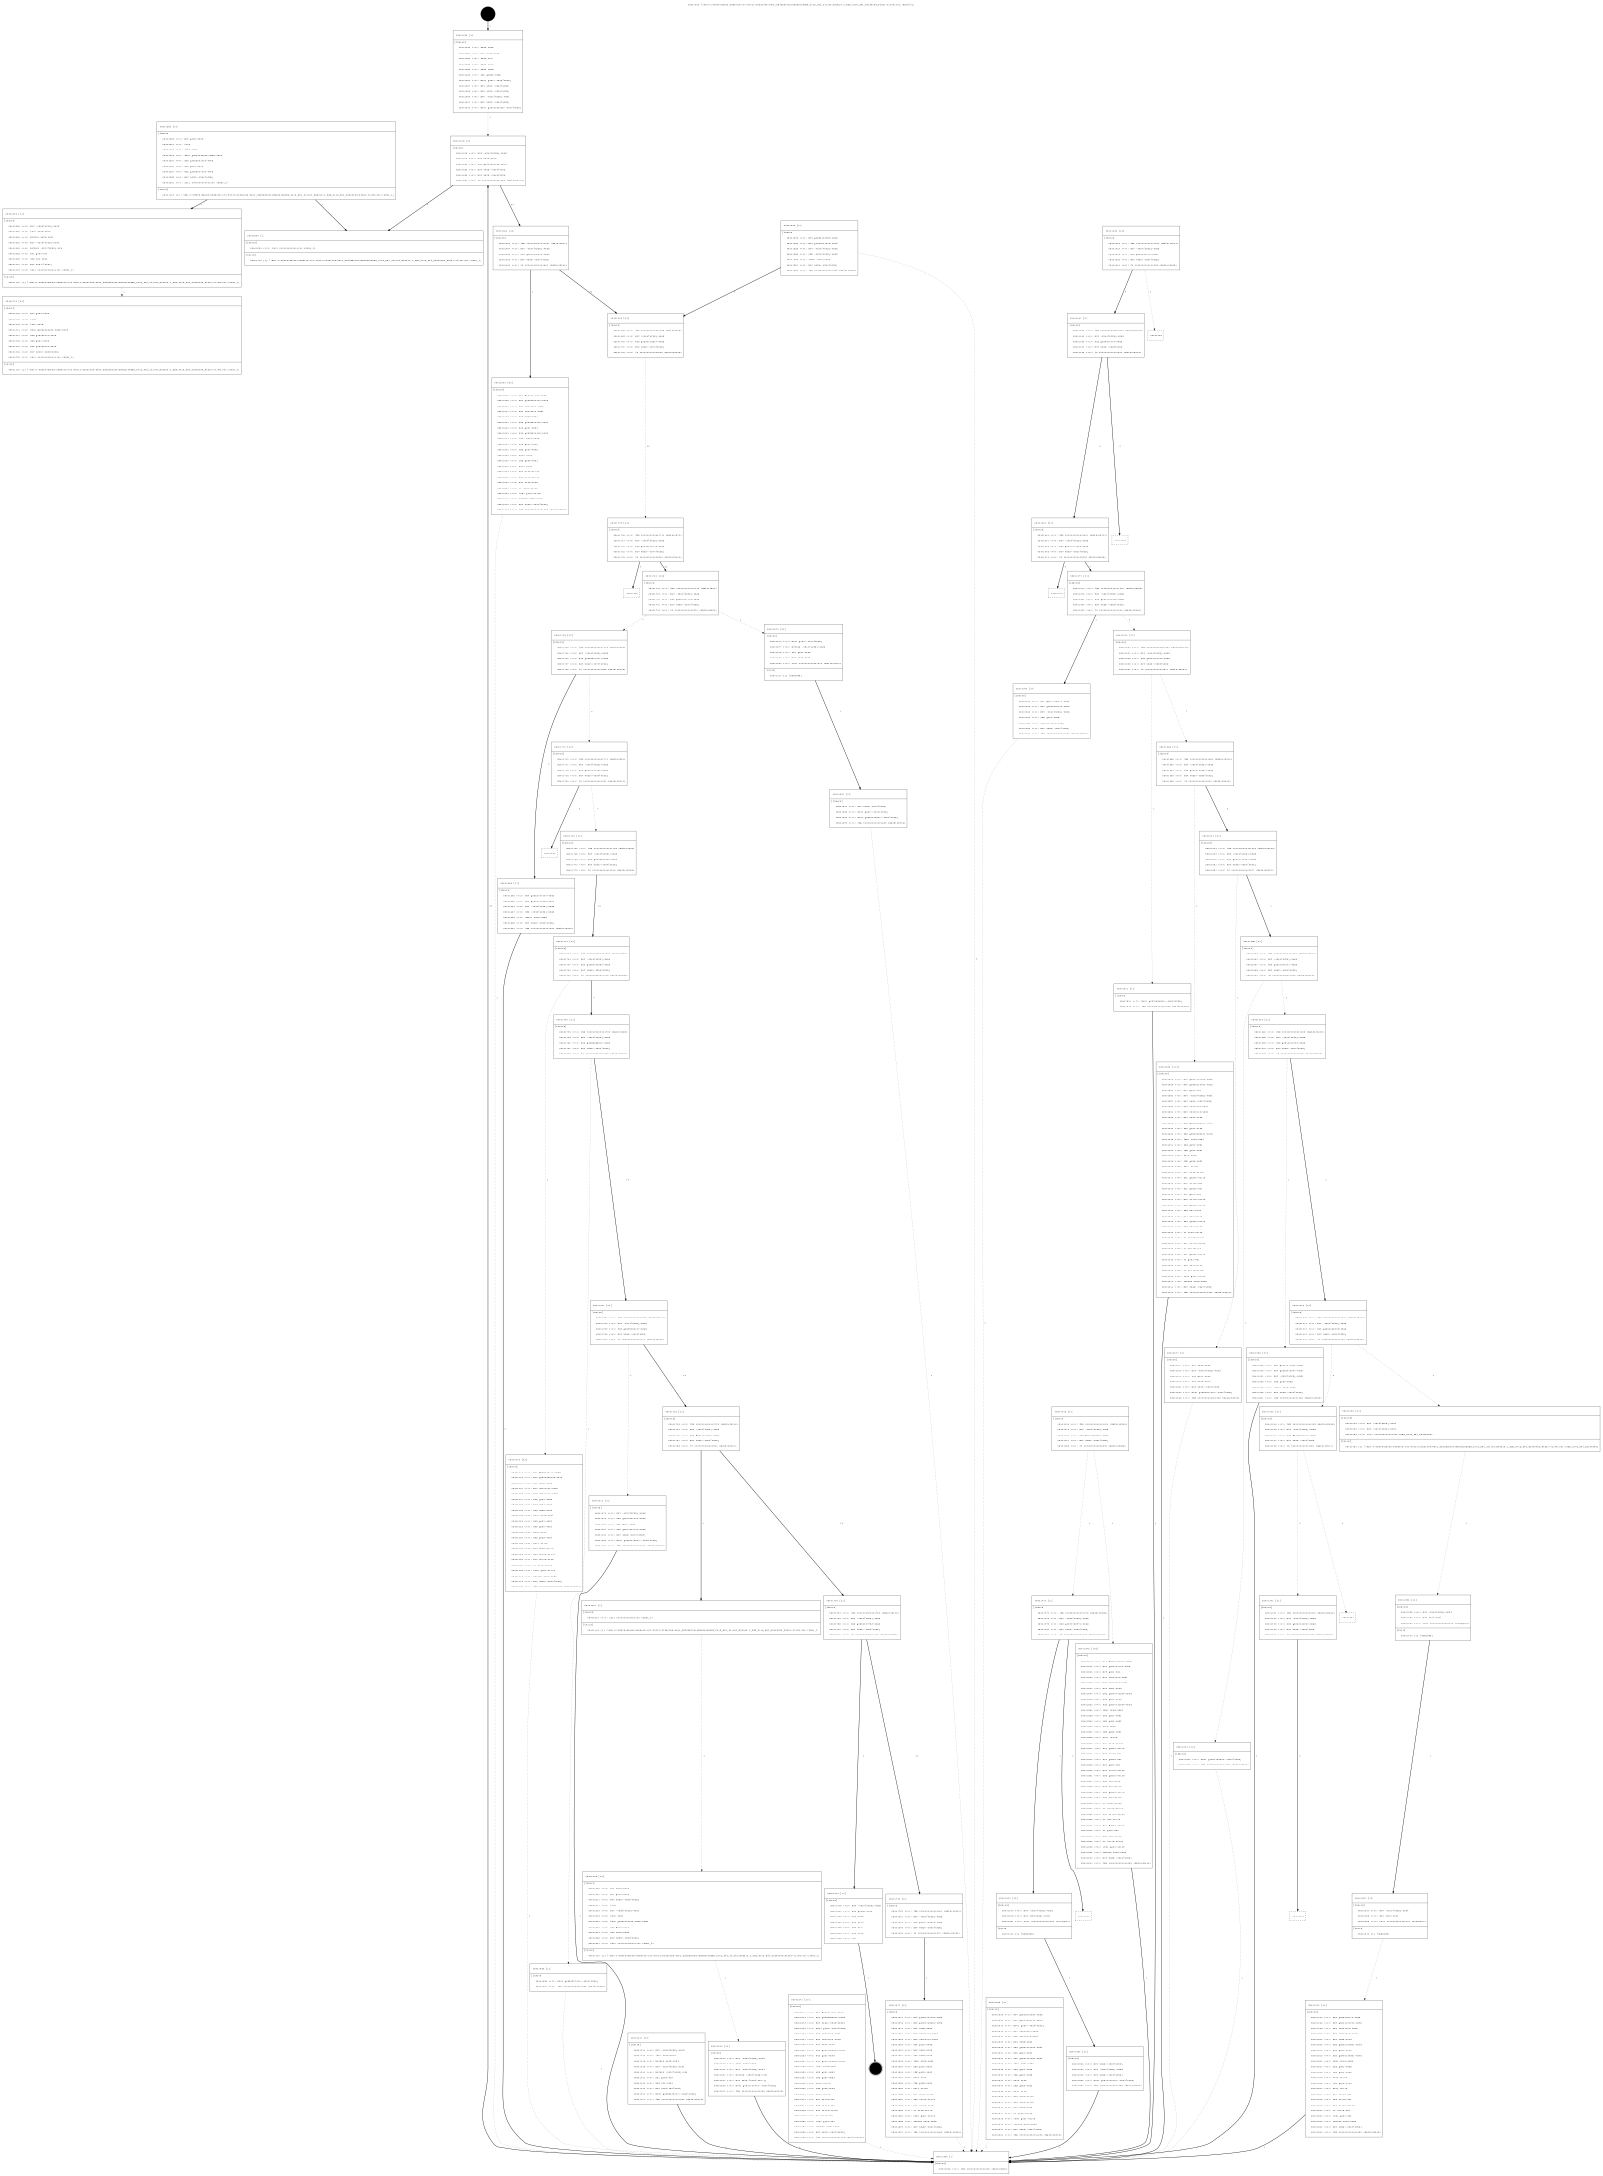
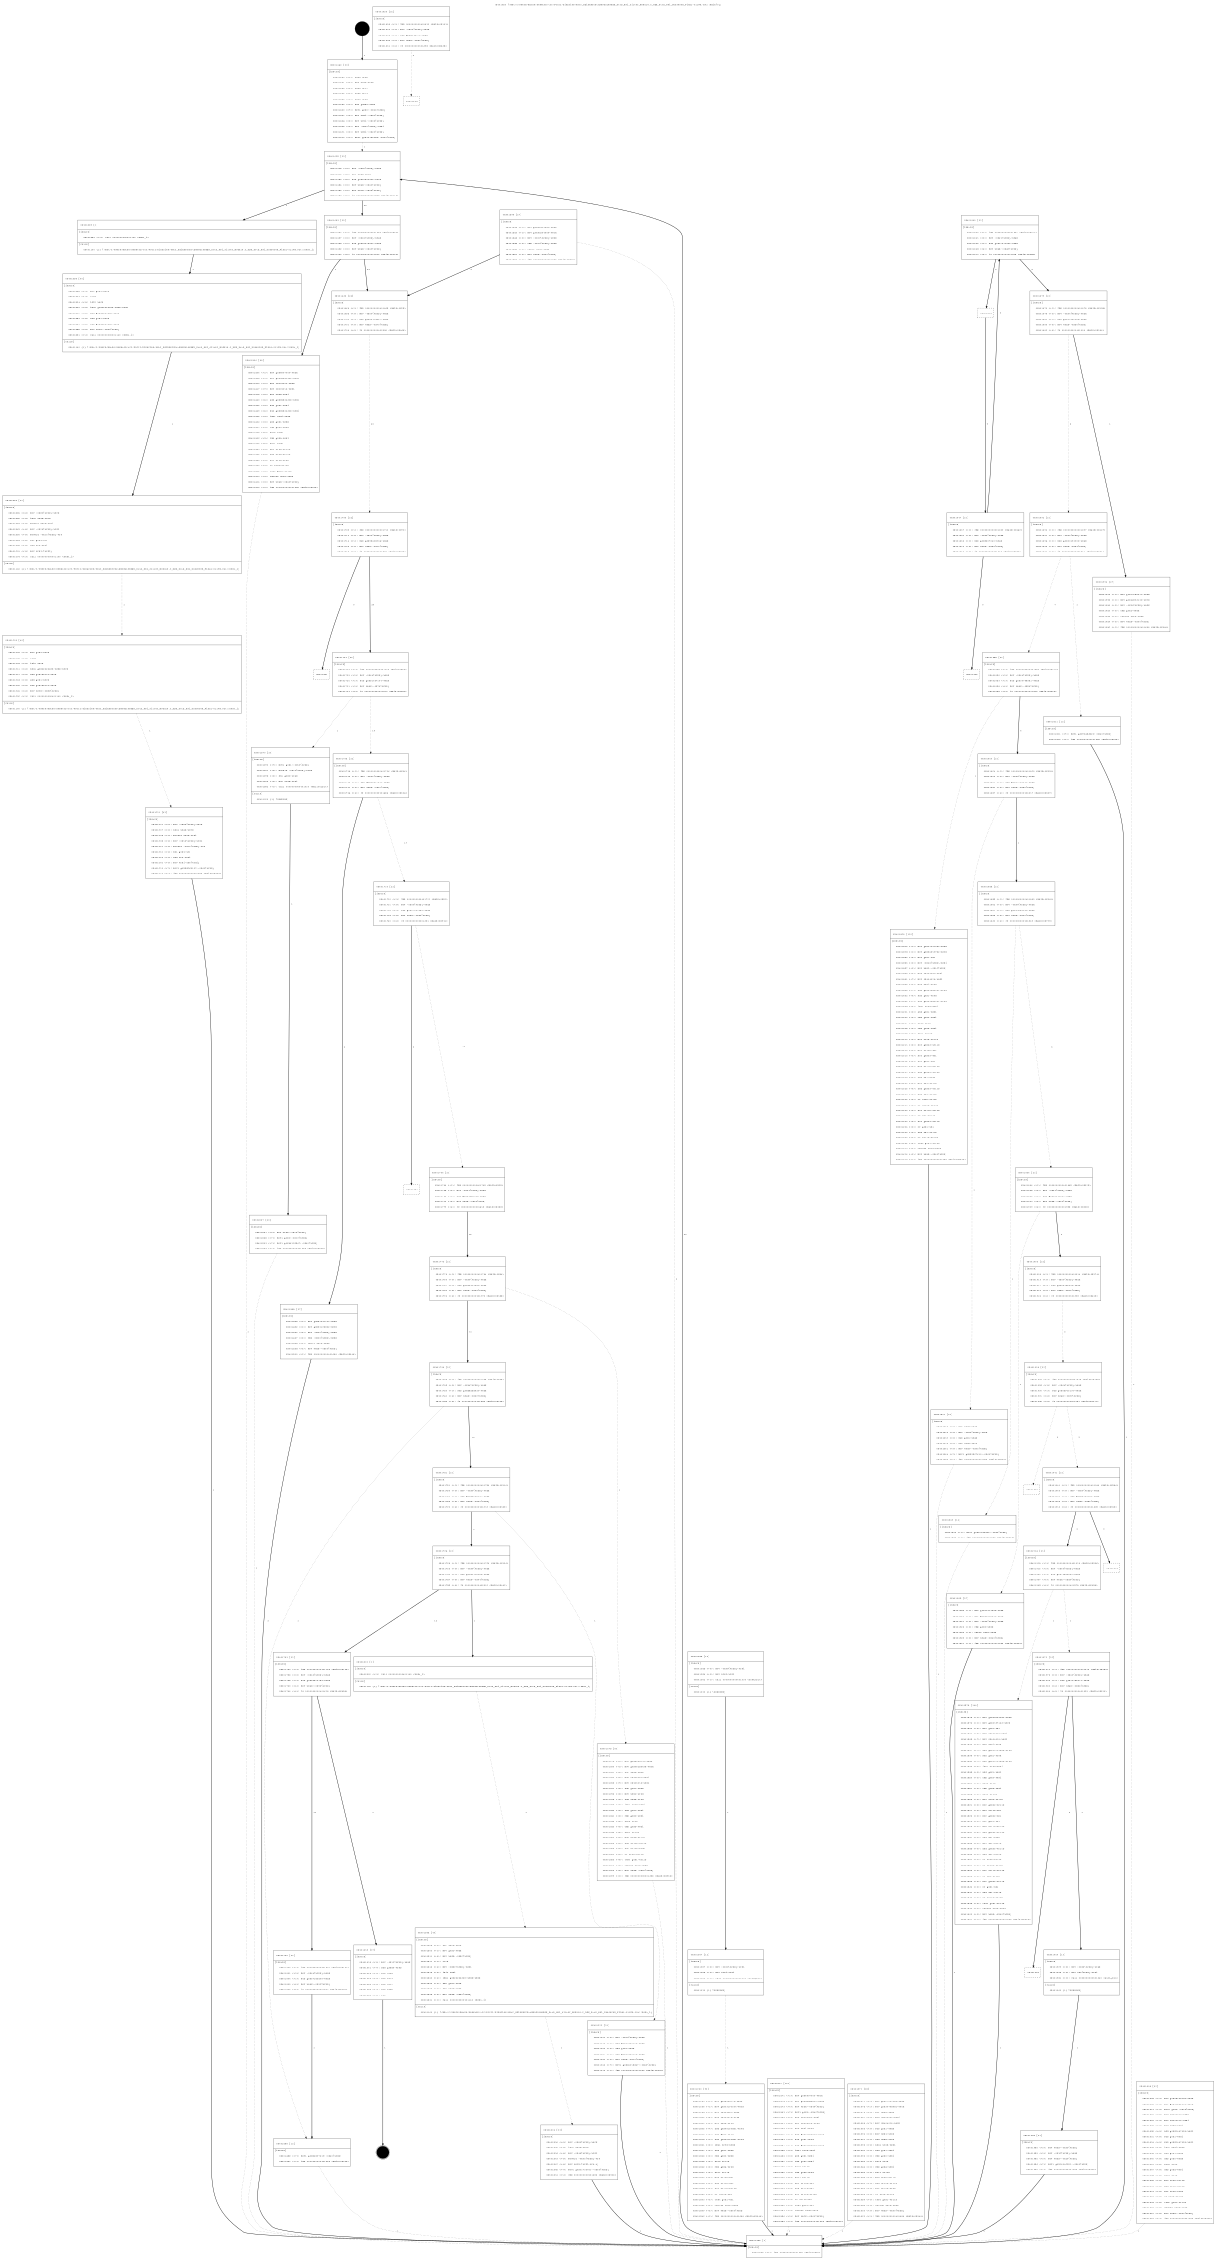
edge "0x401bbe [40]" -> "0x401bb9 [5]": reversed
edge "0x40182e [25]" -> "0x401847 [25]": now "0x401d5d" -> "0x401847 [25]"
edge "0x401c09 [40]" -> "0x401c31 [43]": added, label "1"
node "0x401cce [13]": removed
edge "0x401941 [25]" -> "0x40195a [25]": added, label "2"
edge "0x4017fc [25]" -> "0x401e75 [83]": now "0x4017fc [25]" -> "0x401ade [12]"
